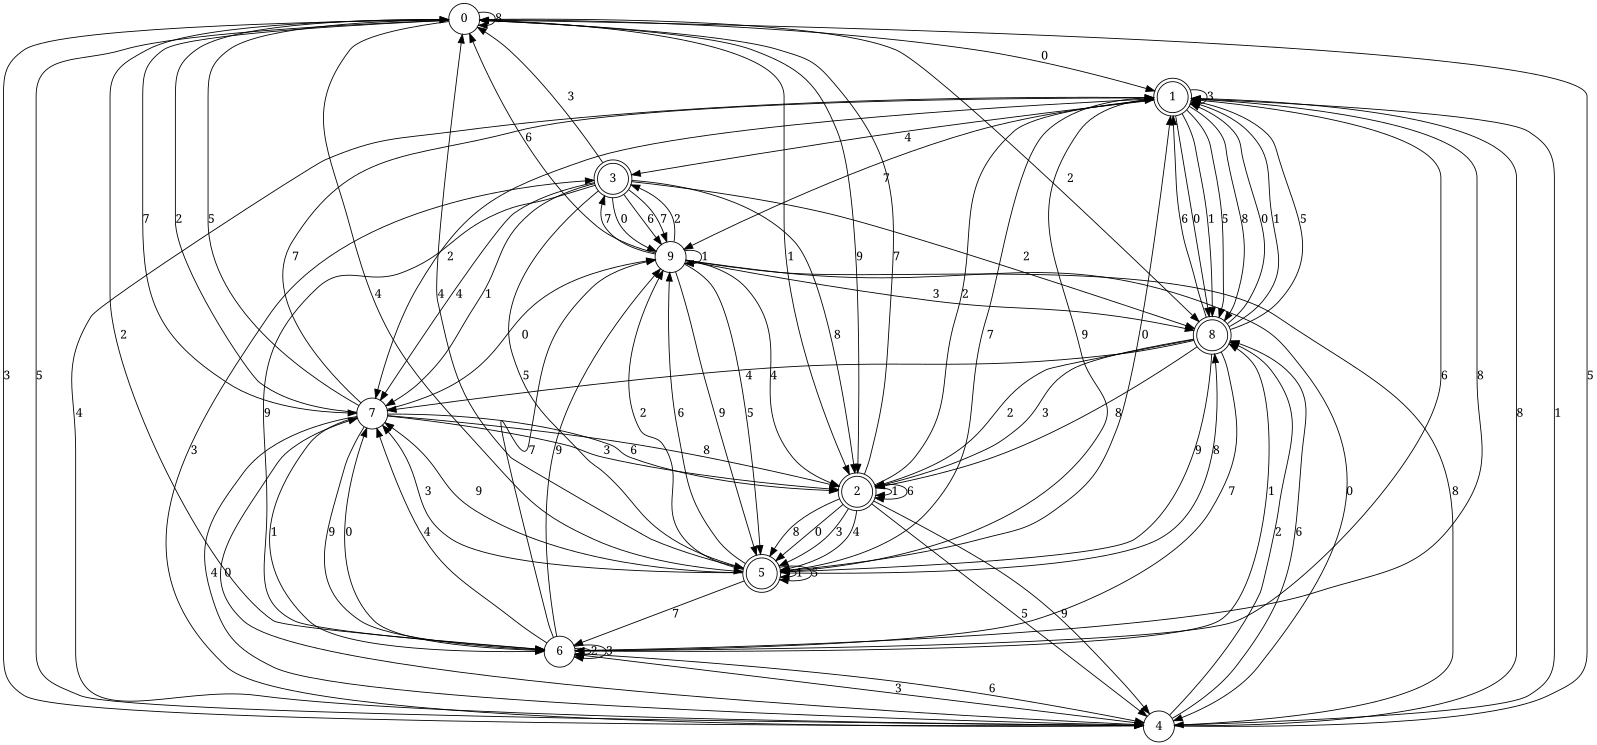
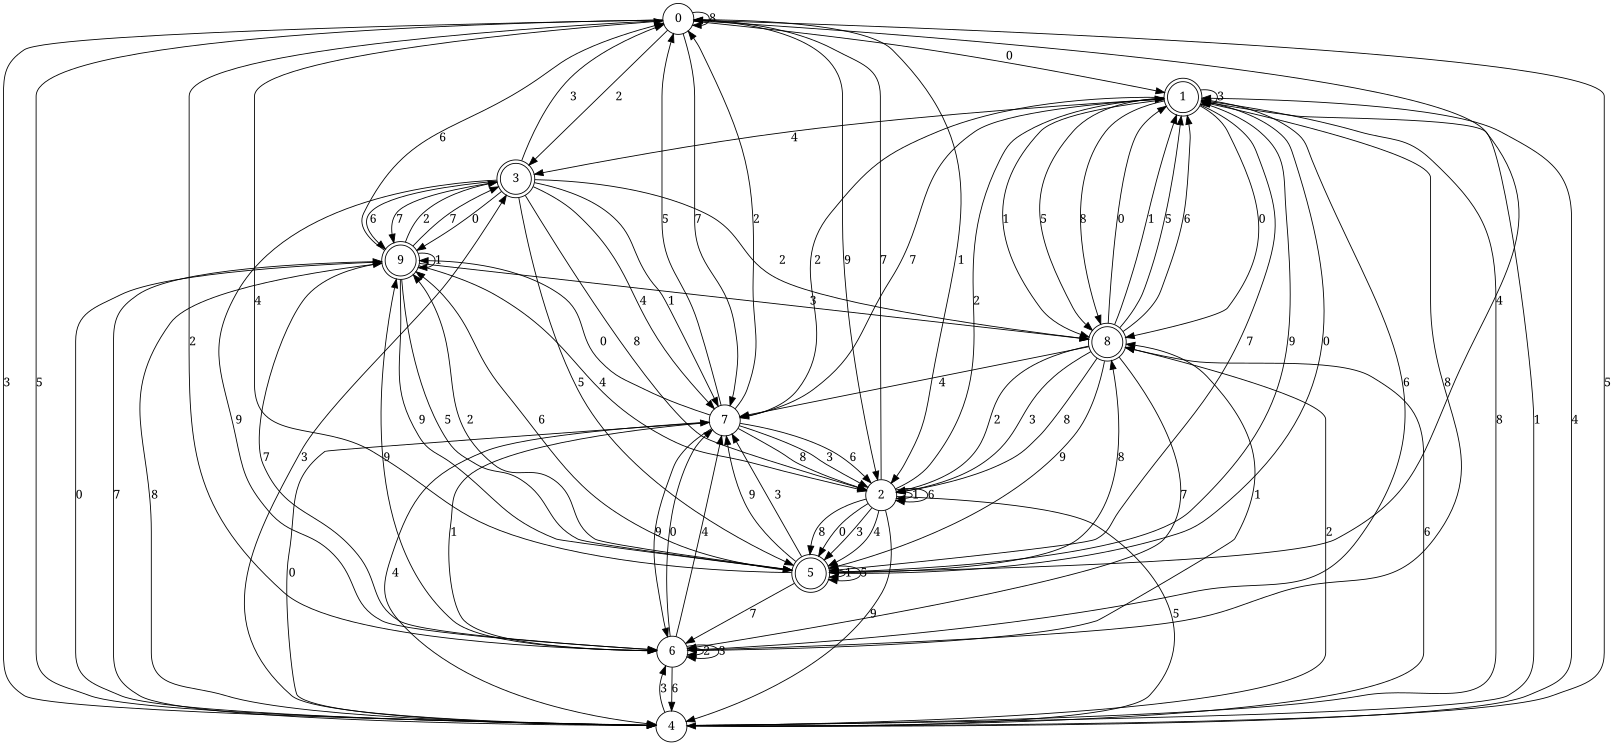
edge "0" -> "8": now "0" -> "3"
edge "1" -> "9": now "4" -> "9"
node "9": shape circle -> doublecircle
node "2": shape doublecircle -> circle
